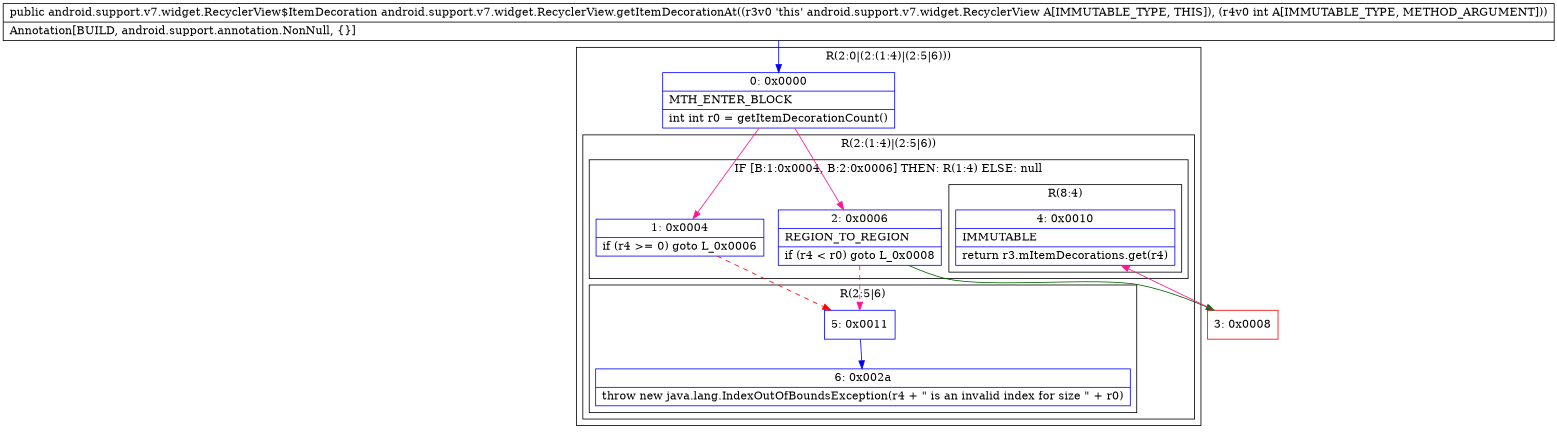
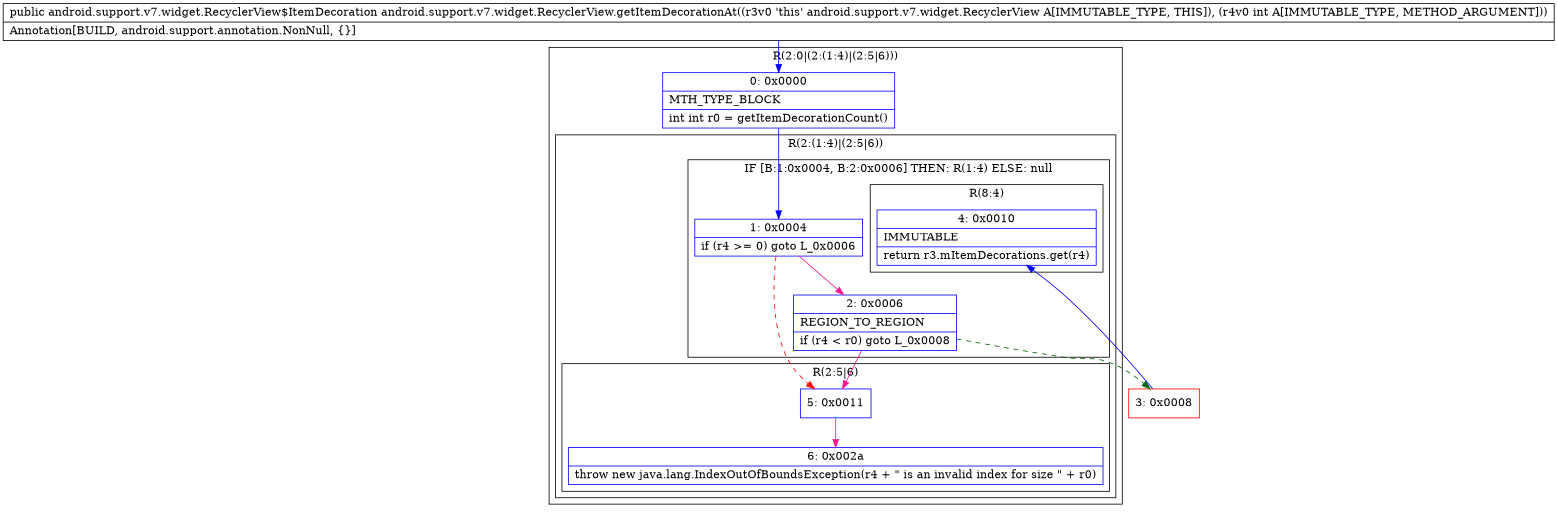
node "0: 0x0000": text "MTH_ENTER_BLOCK" -> "MTH_TYPE_BLOCK"
edge "0: 0x0000" -> "2: 0x0006": now "1: 0x0004" -> "2: 0x0006"
edge "0: 0x0000" -> "1: 0x0004": color deeppink -> blue
edge "2: 0x0006" -> "3: 0x0008": style solid -> dashed
edge "3: 0x0008" -> "4: 0x0010": color deeppink -> blue
edge "2: 0x0006" -> "5: 0x0011": style dashed -> solid
edge "5: 0x0011" -> "6: 0x002a": color blue -> deeppink
